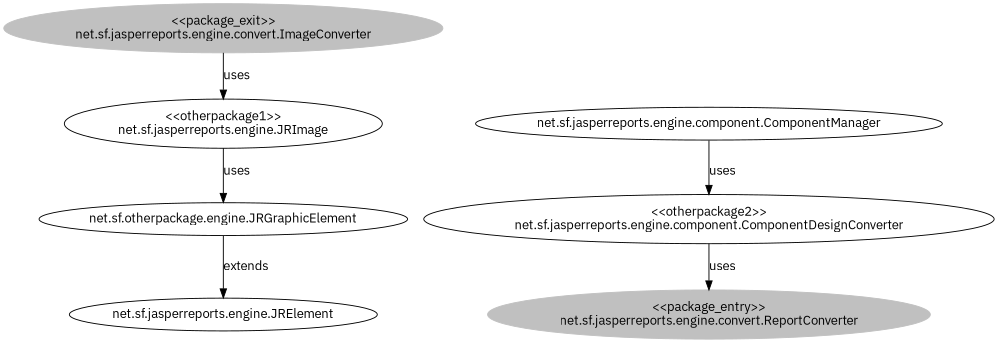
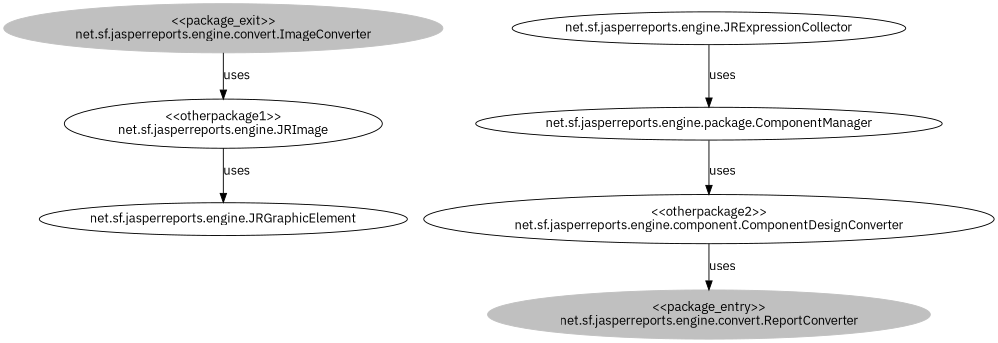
node "net.sf.jasperreports.engine.JRExpressionCollector": added
node "net.sf.jasperreports.engine.component.ComponentManager": label "net.sf.jasperreports.engine.component.ComponentManager" -> "net.sf.jasperreports.engine.package.ComponentManager"
node "net.sf.otherpackage.engine.JRGraphicElement": label "net.sf.otherpackage.engine.JRGraphicElement" -> "net.sf.jasperreports.engine.JRGraphicElement"
node "net.sf.jasperreports.engine.JRElement": removed
